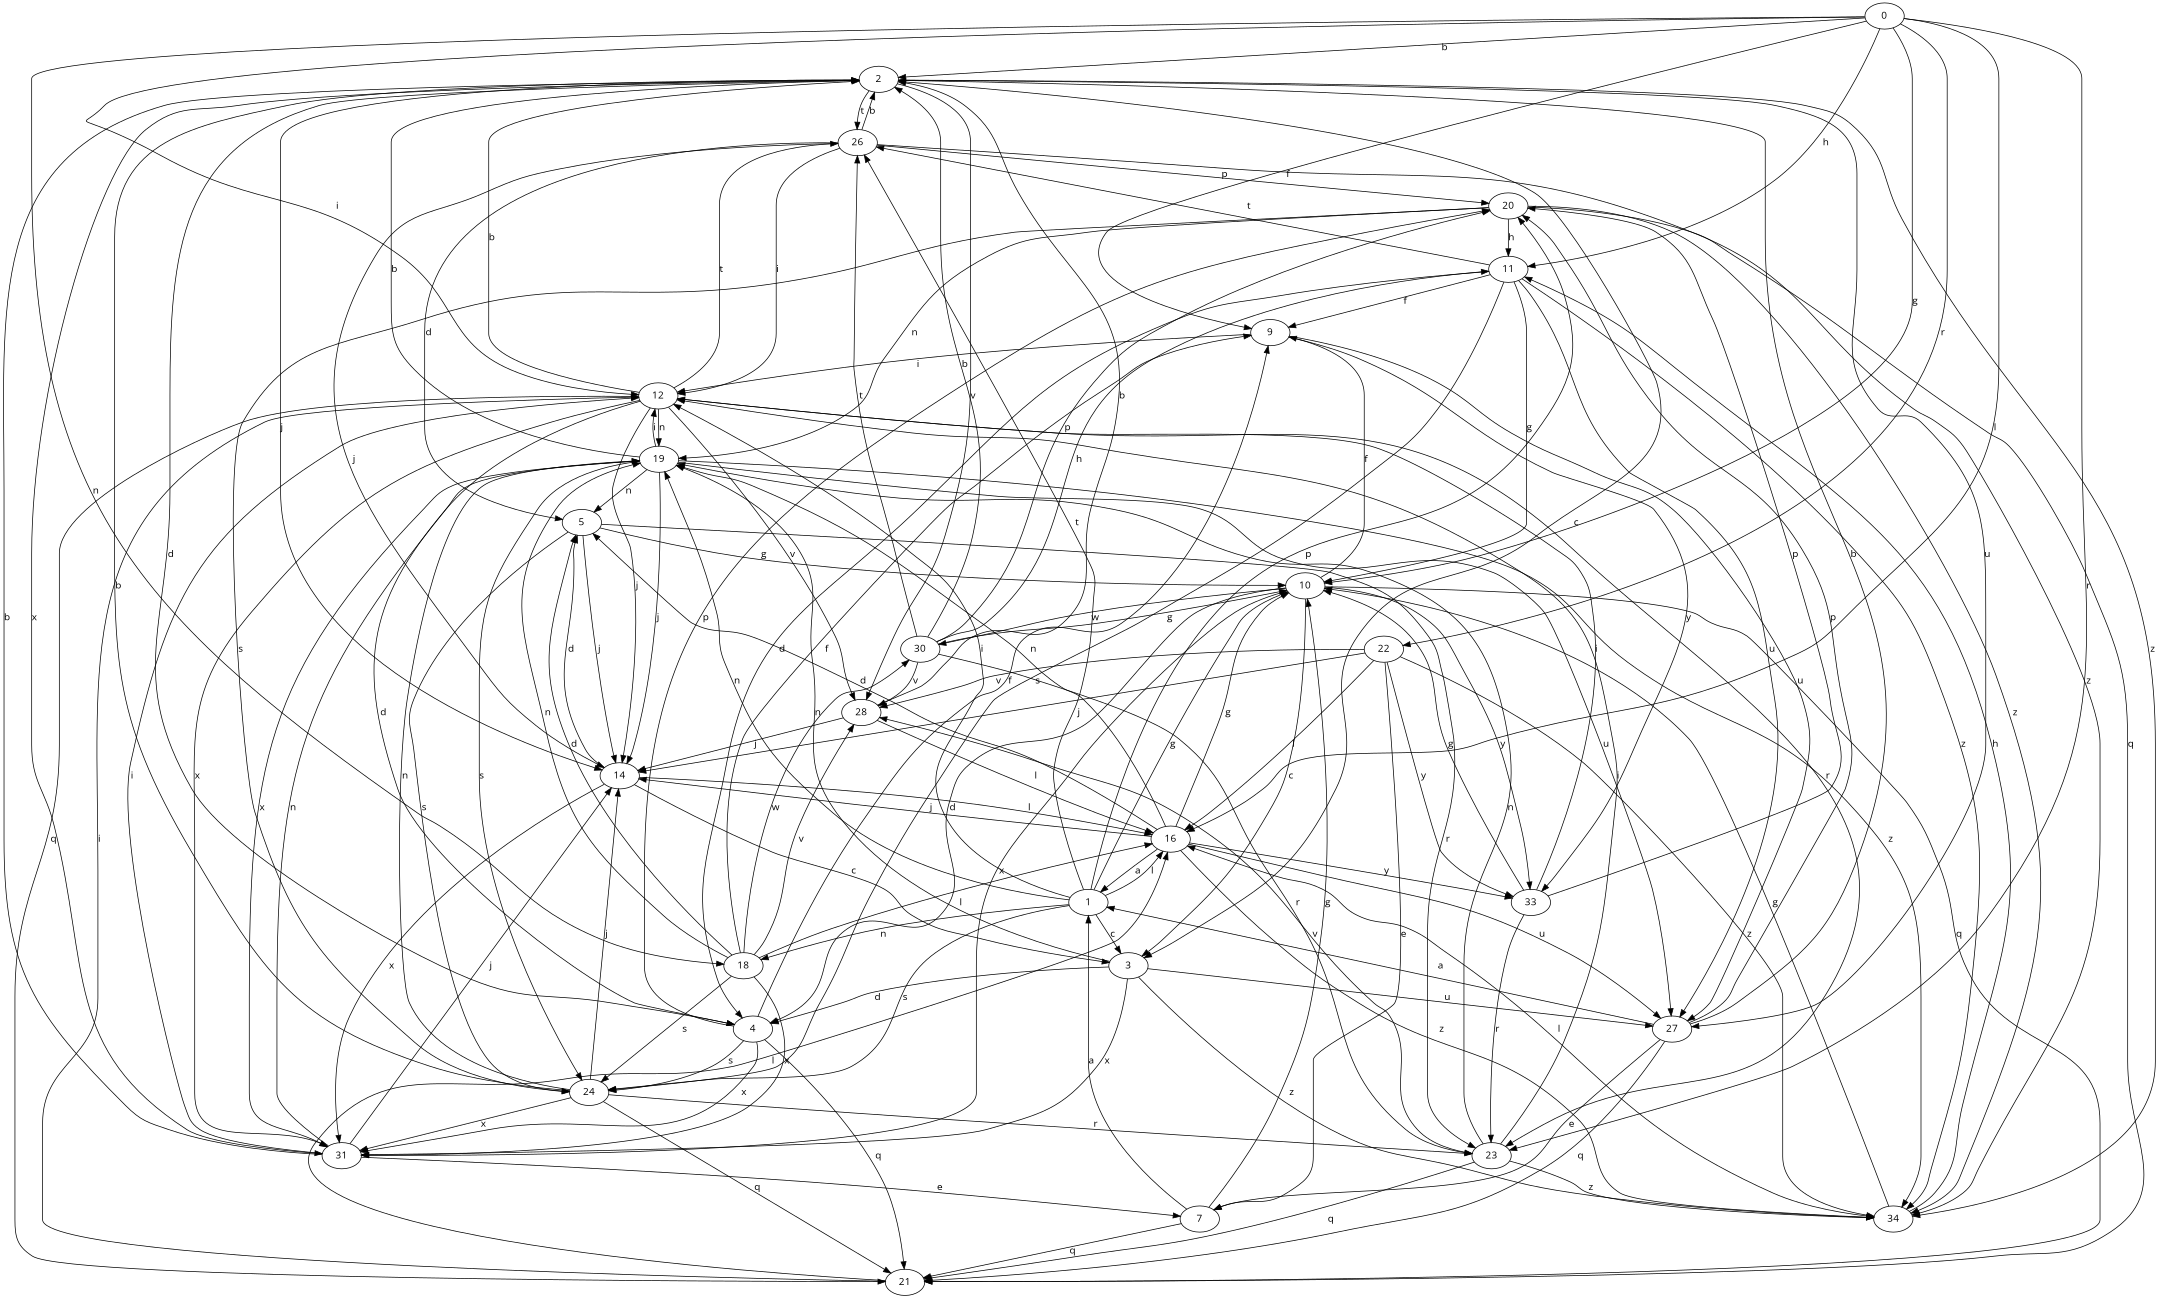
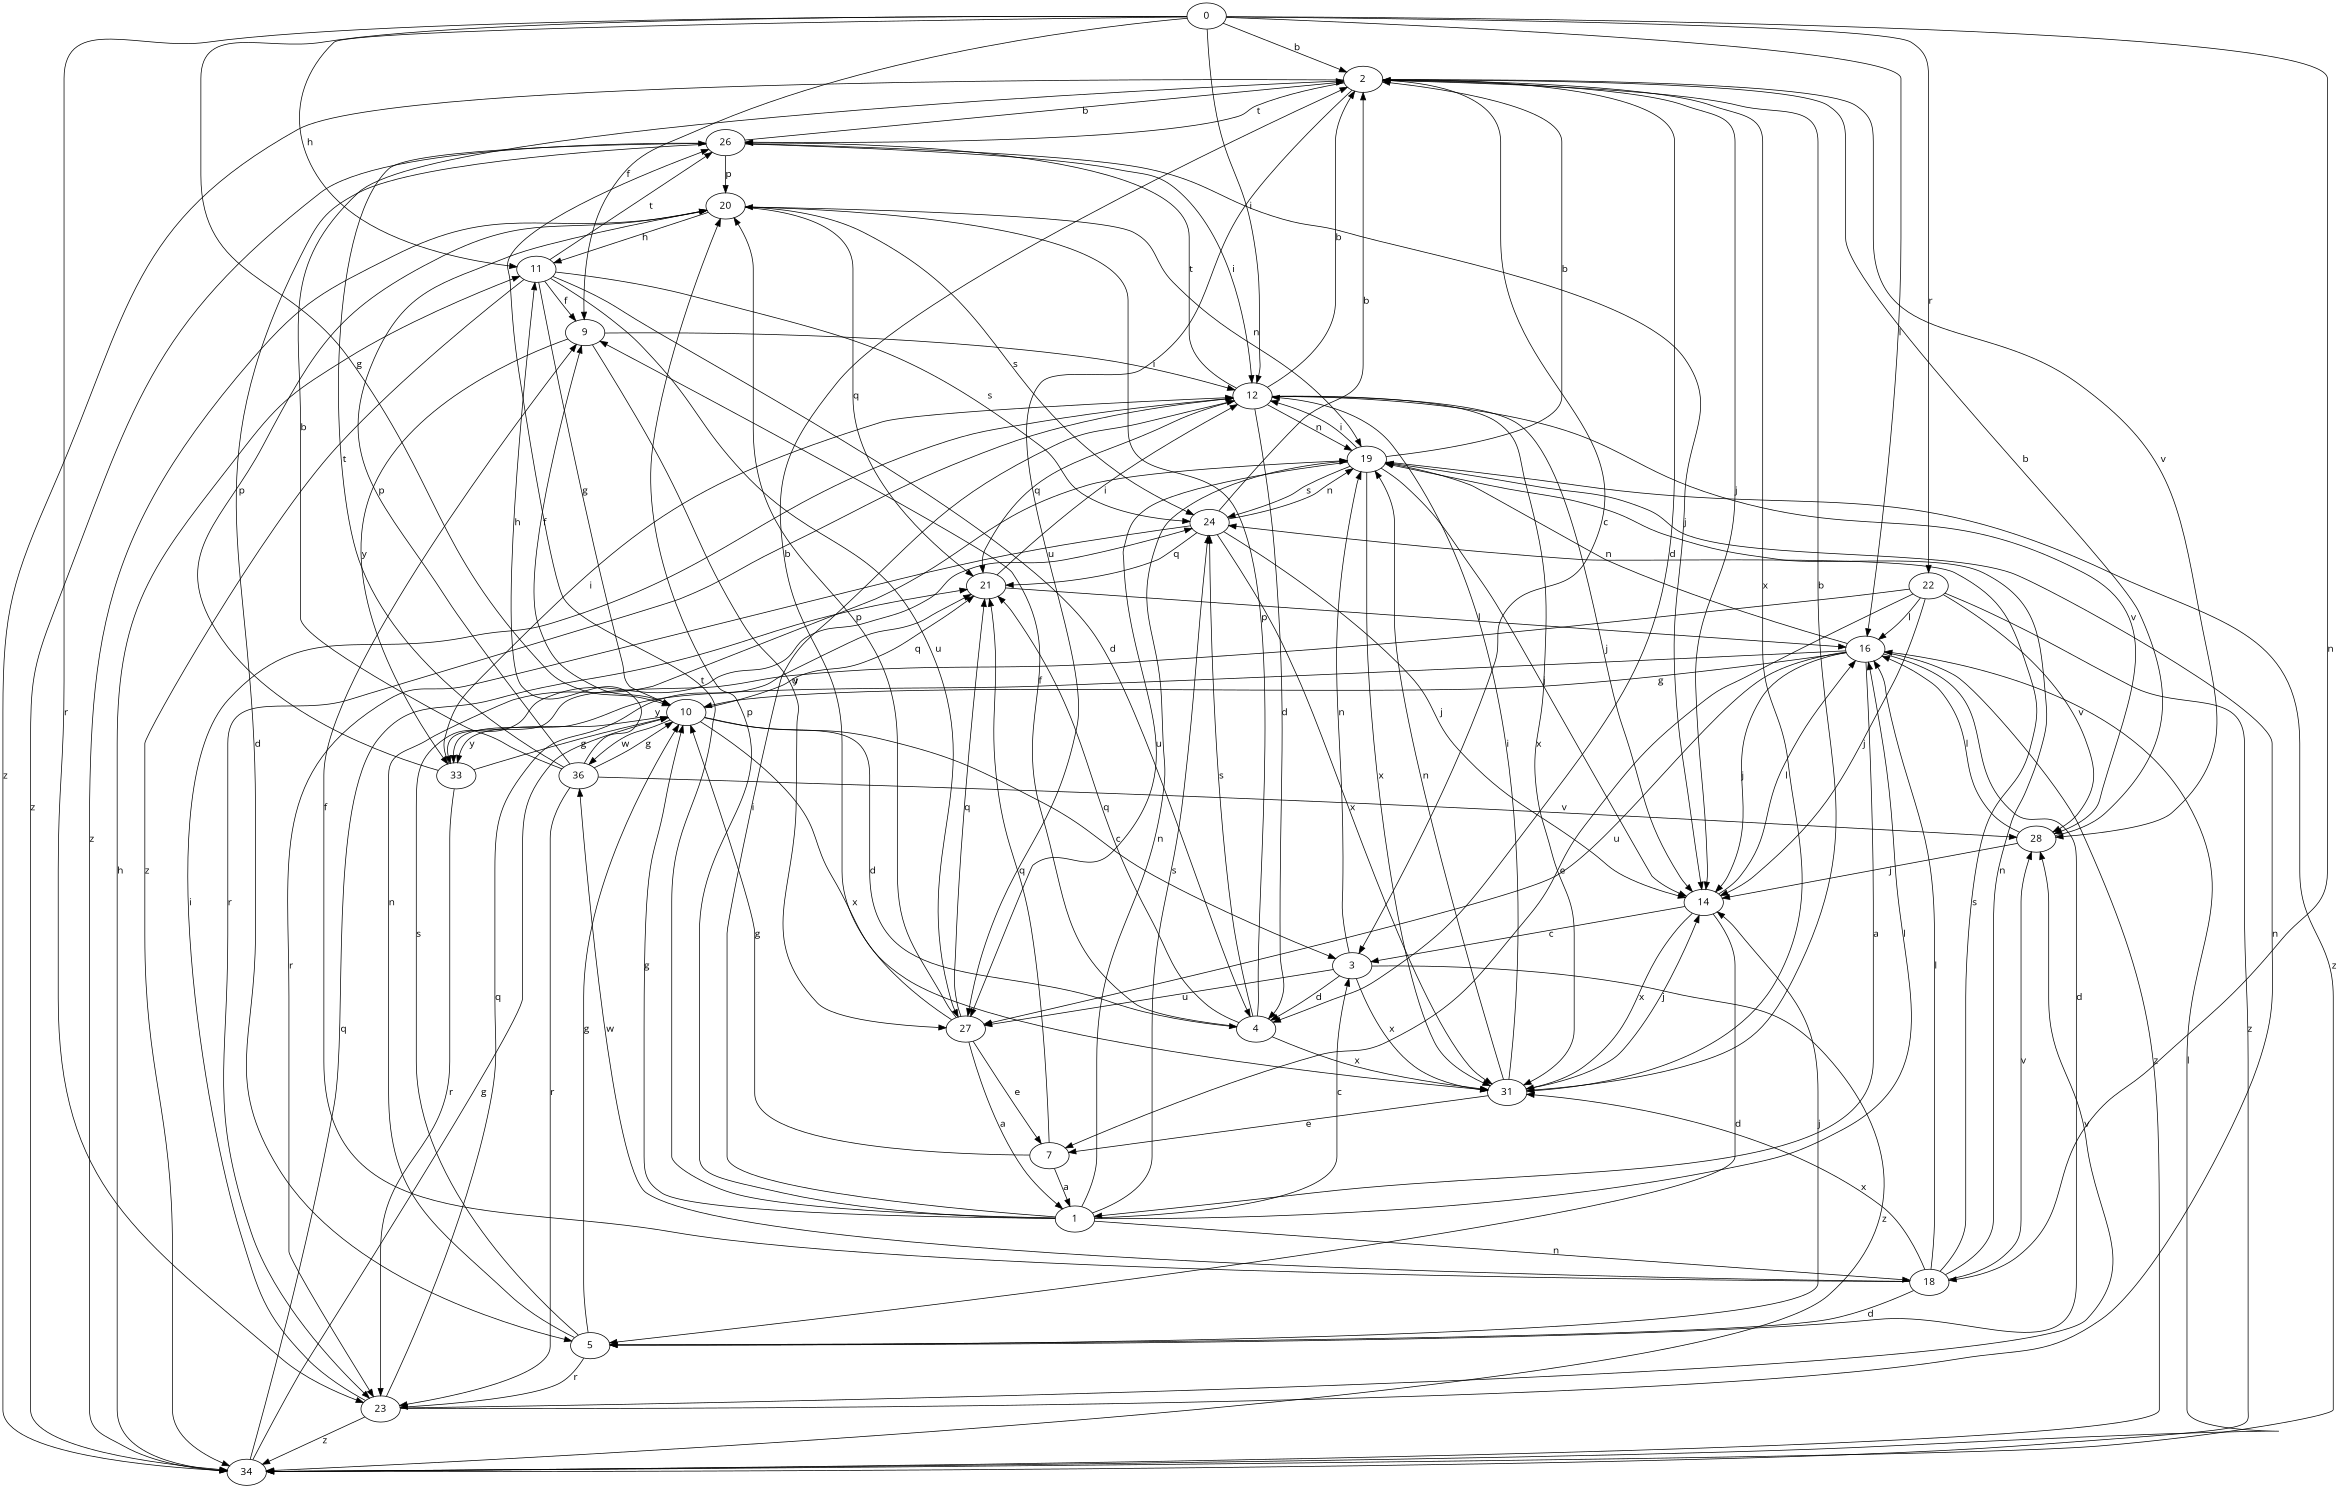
edge "19" -> "5": reversed
node "30": label "30" -> "36"
edge "34" -> "21": added, label "q"
